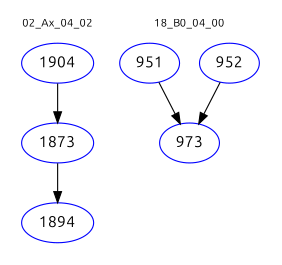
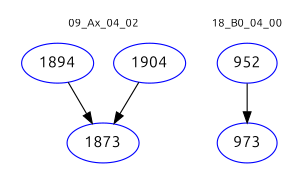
cluster "02_Ax_04_02": label "02_Ax_04_02" -> "09_Ax_04_02"
node "951": removed
edge "1873" -> "1894": reversed
